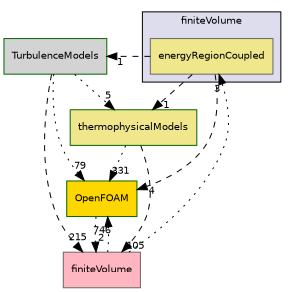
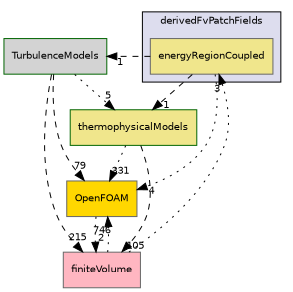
cluster "finiteVolume": label "finiteVolume" -> "derivedFvPatchFields"
edge "TurbulenceModels" -> "OpenFOAM": style dotted -> dashed
edge "energyRegionCoupled" -> "OpenFOAM": style dashed -> dotted
node "OpenFOAM": color darkgreen -> gray40
